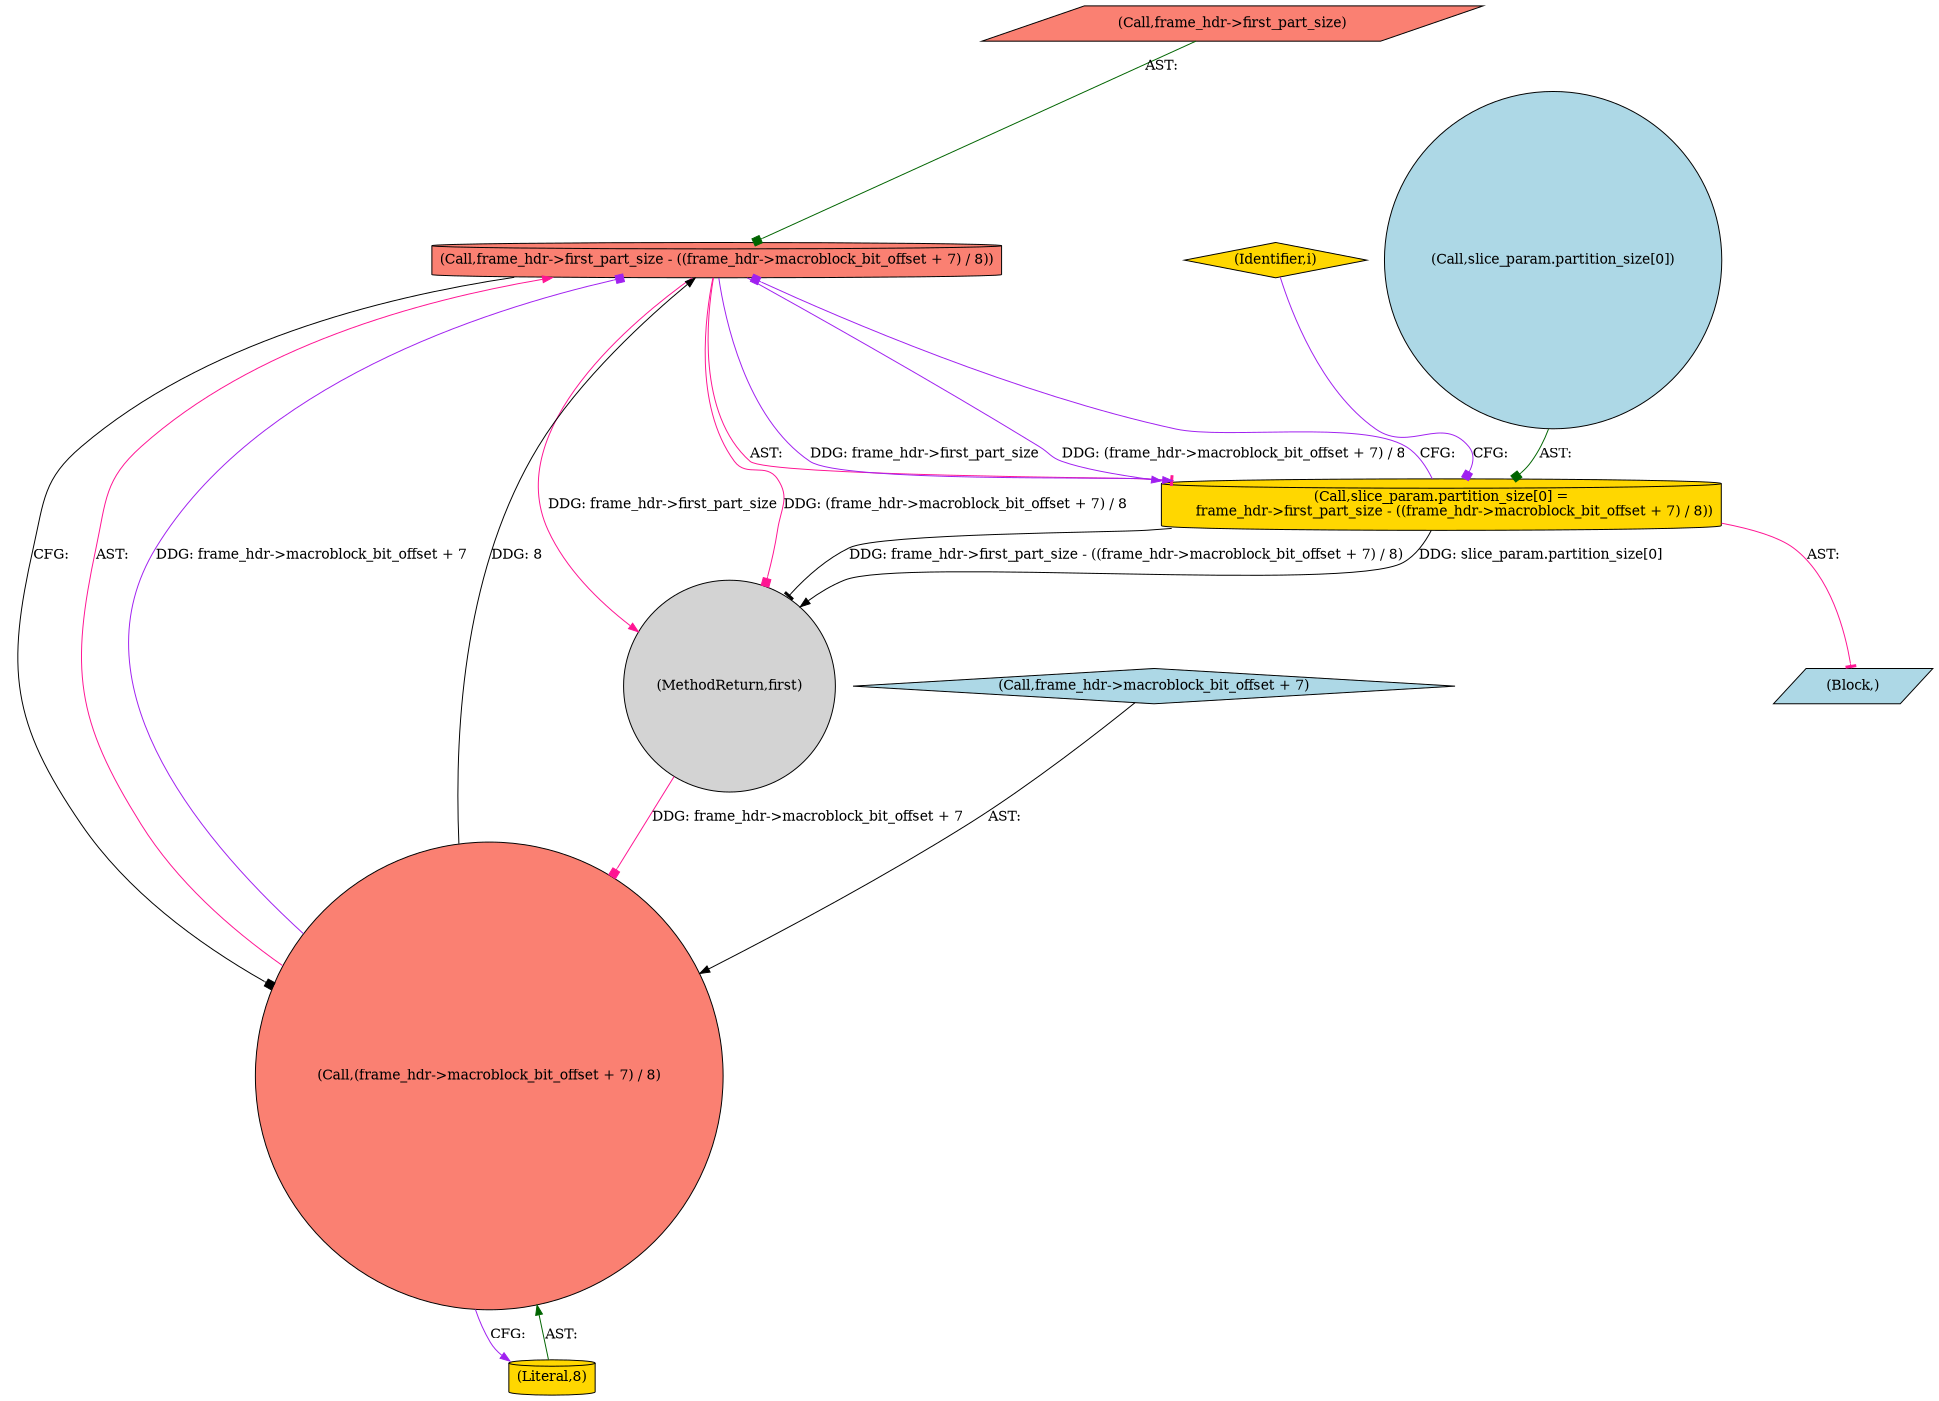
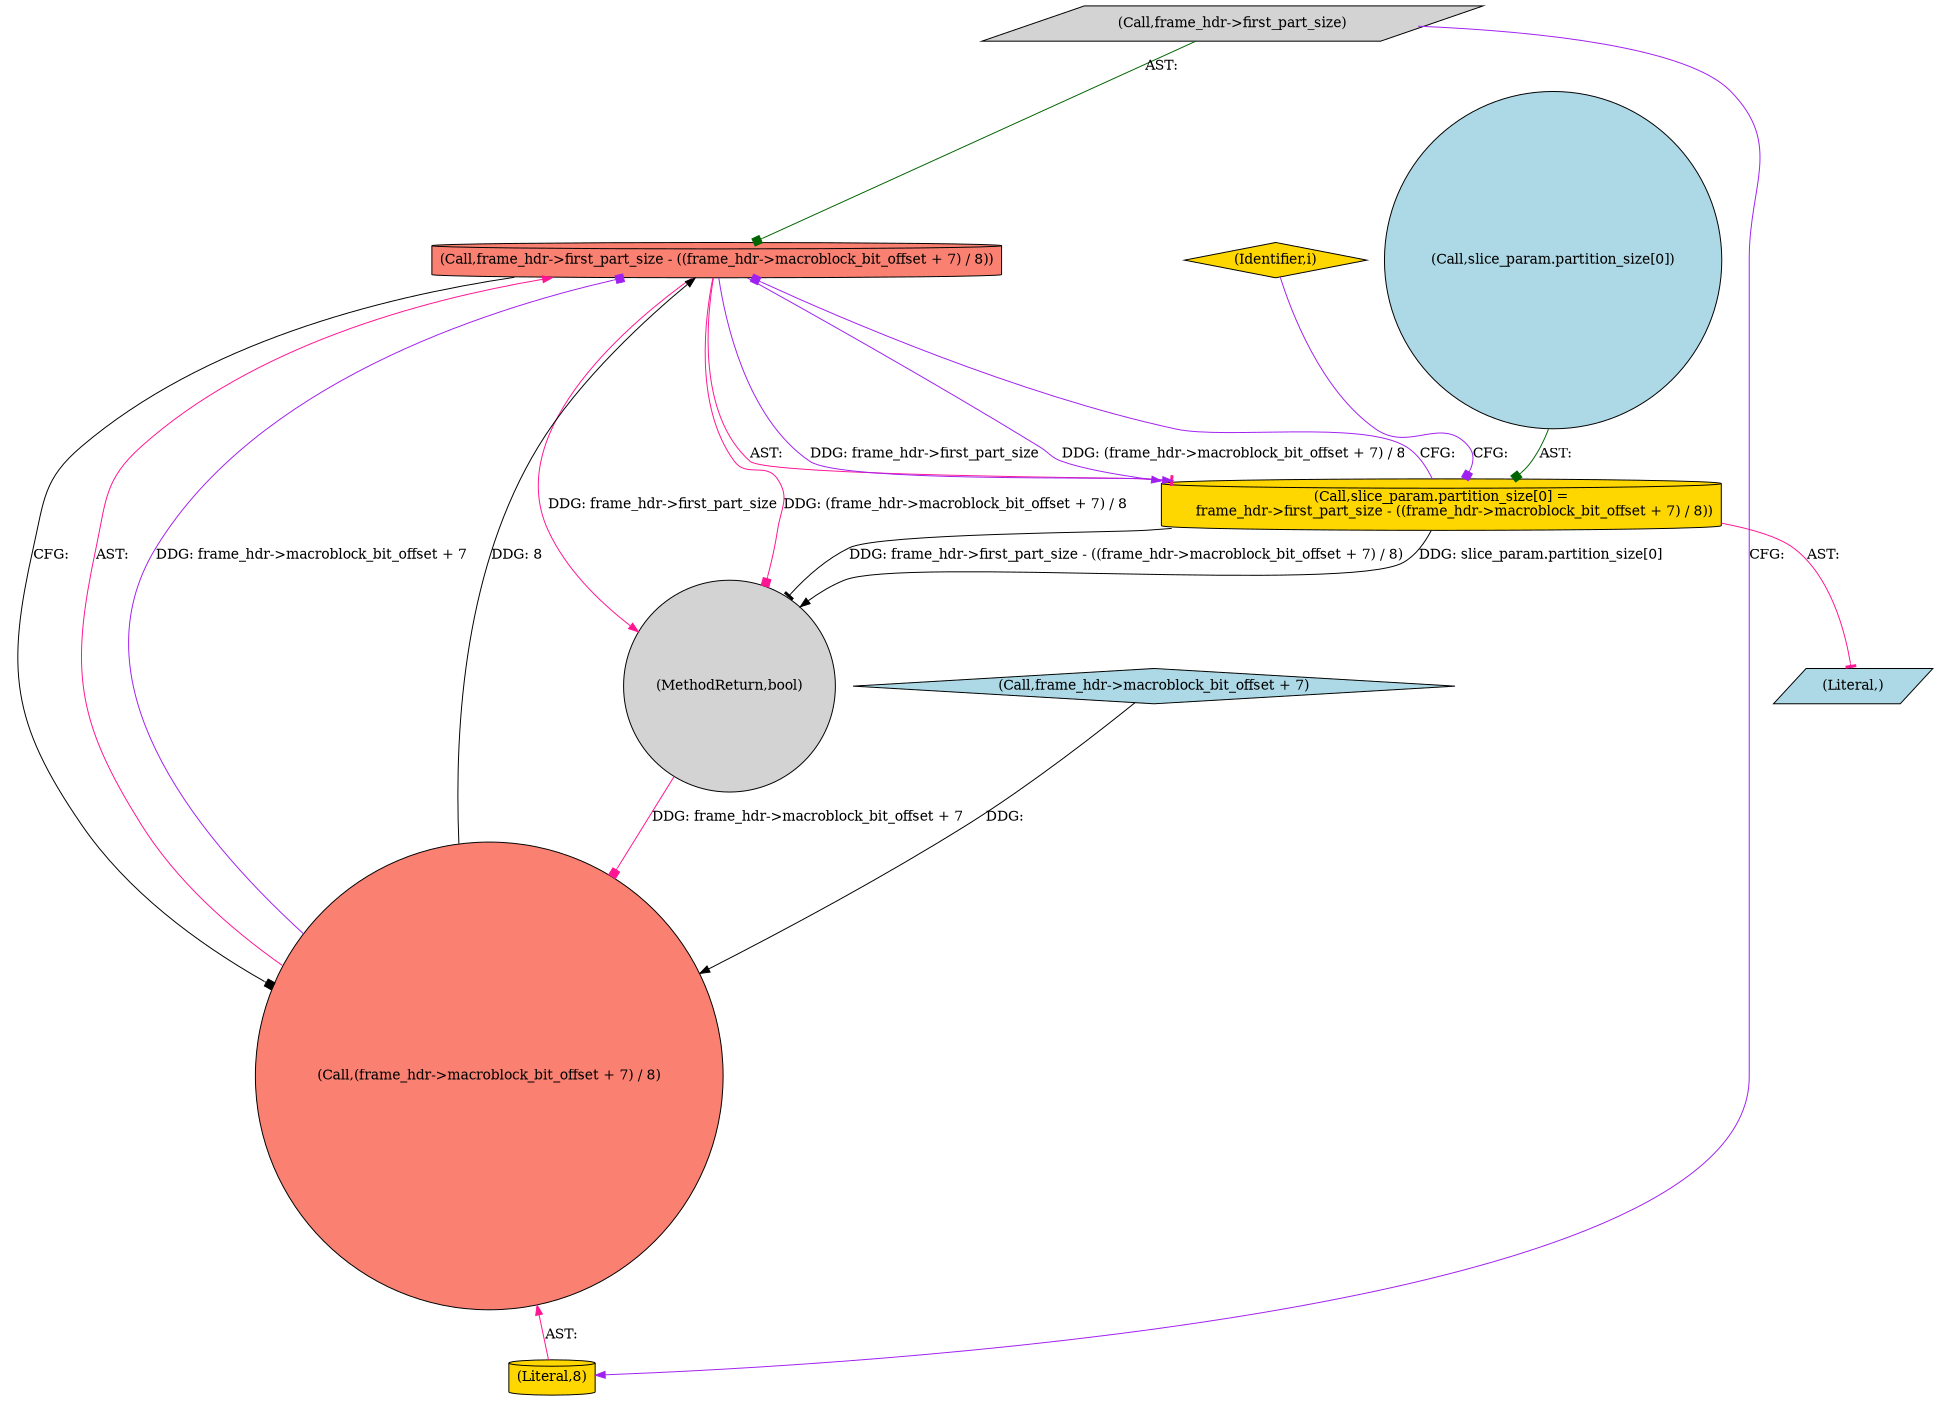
node "(Call,frame_hdr->first_part_size)": fillcolor salmon -> lightgrey
node "(MethodReturn,first)": label "(MethodReturn,first)" -> "(MethodReturn,bool)"
node "(Block,)": label "(Block,)" -> "(Literal,)"
edge "(Call,frame_hdr->macroblock_bit_offset + 7)" -> "(Call,(frame_hdr->macroblock_bit_offset + 7) / 8)": label "AST: " -> "DDG: "
edge "(Call,(frame_hdr->macroblock_bit_offset + 7) / 8)" -> "(Literal,8)": now "(Call,frame_hdr->first_part_size)" -> "(Literal,8)"
edge "(Literal,8)" -> "(Call,(frame_hdr->macroblock_bit_offset + 7) / 8)": color darkgreen -> deeppink
